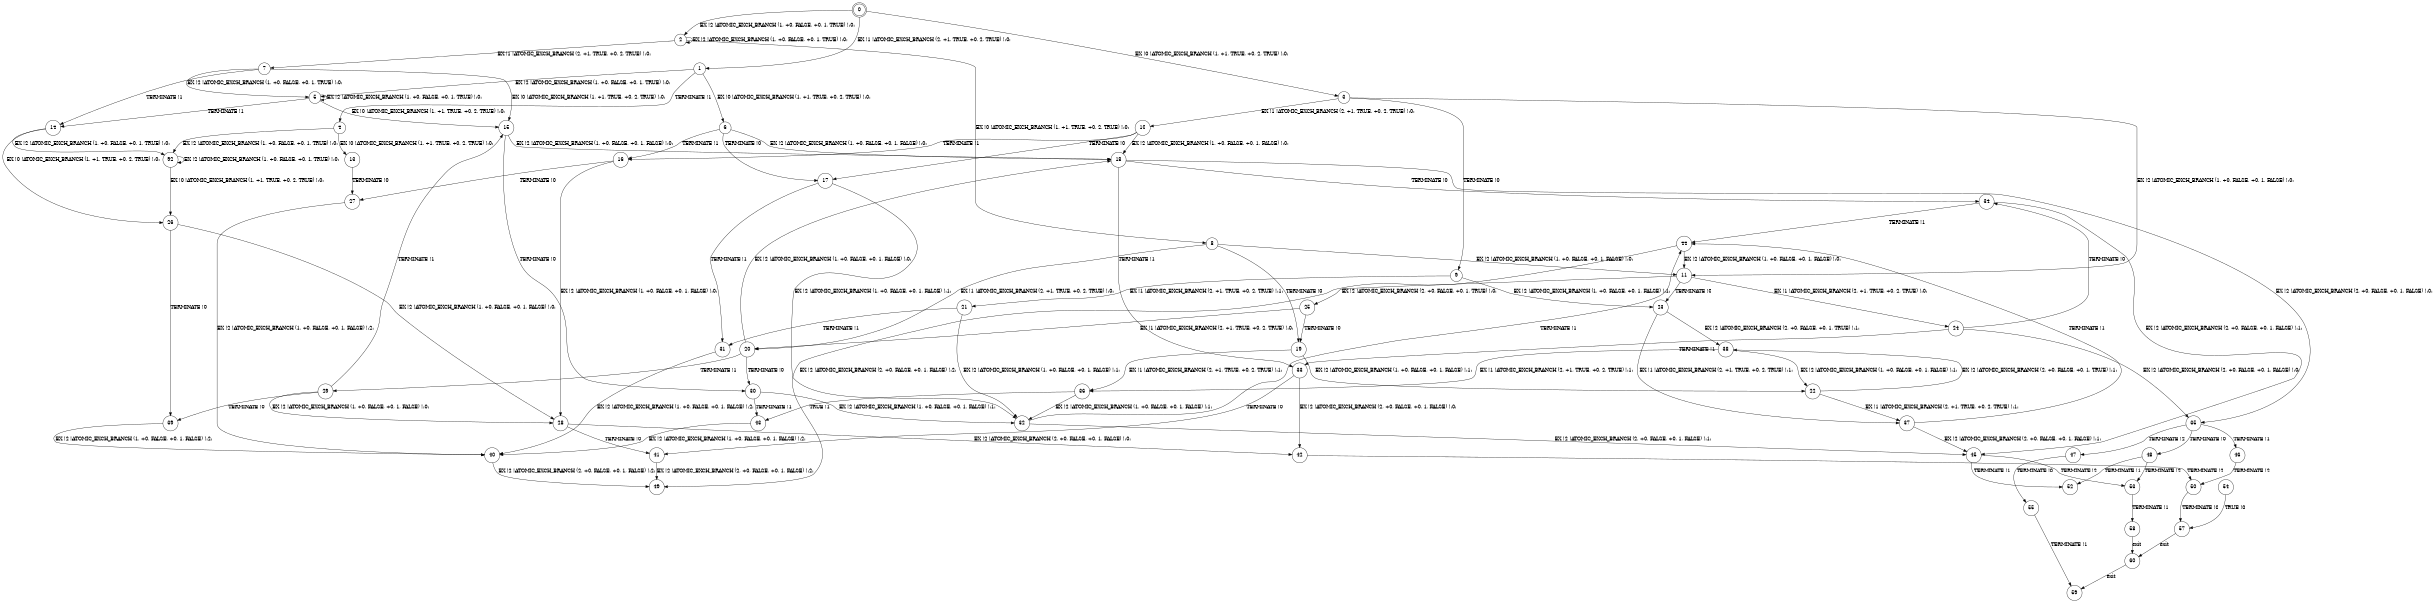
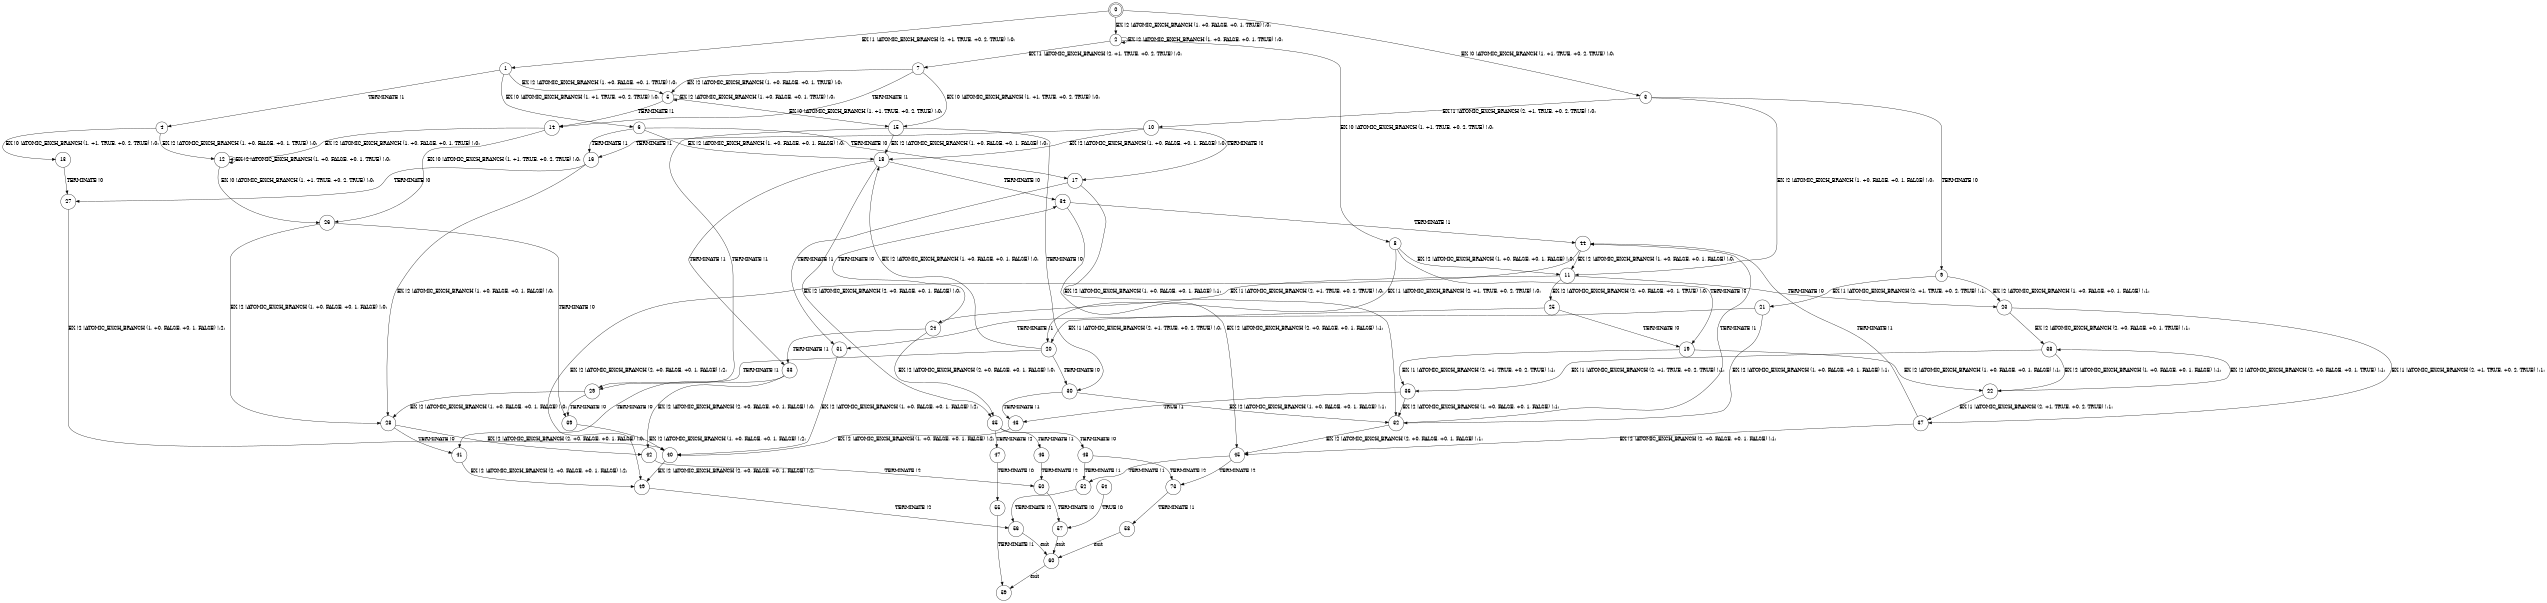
node "92": label "92" -> "12"
edge "29" -> "15": reversed
node "53": label "53" -> "73"
node "56": added
